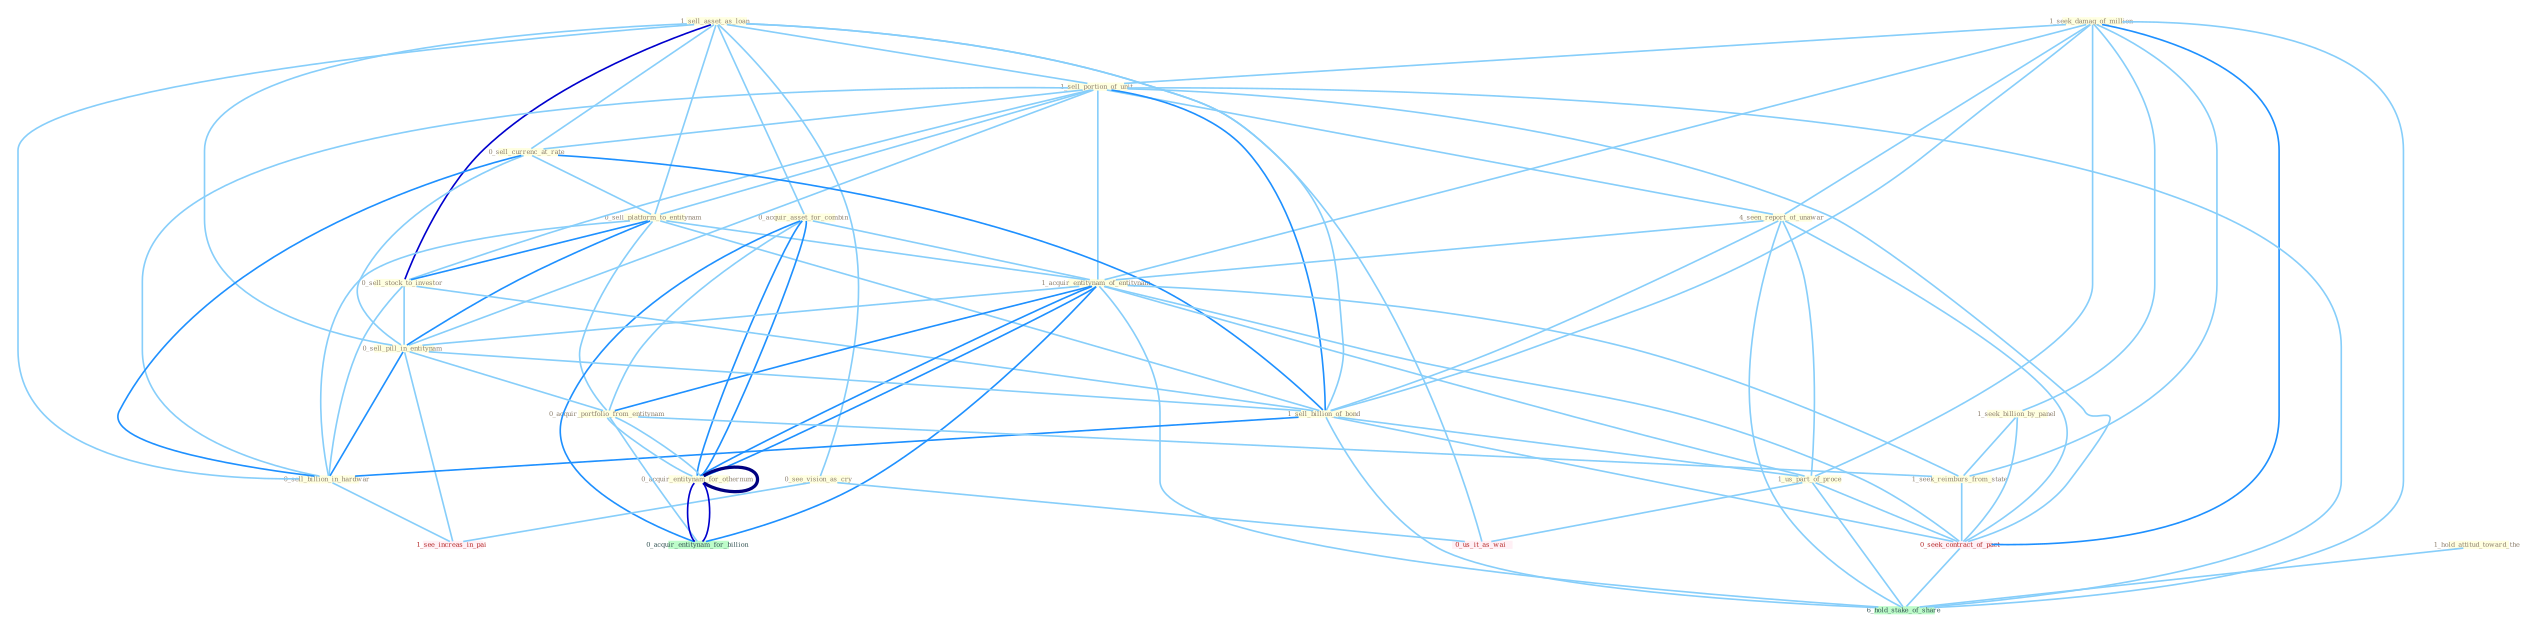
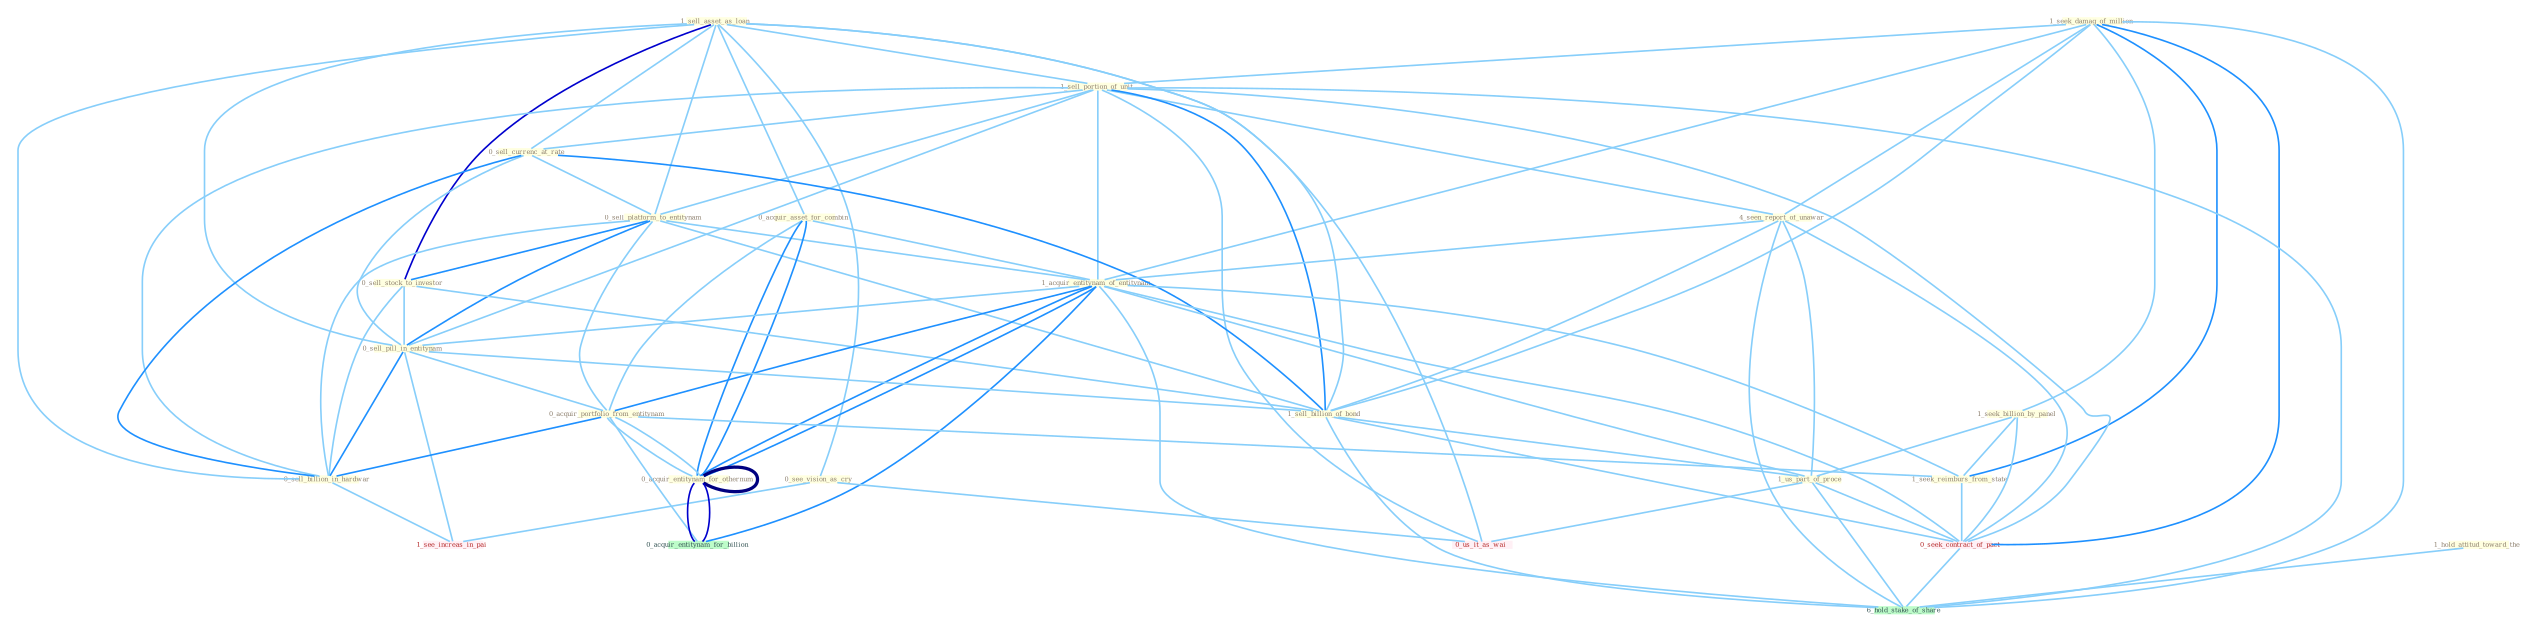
edge "1_sell_portion_of_unit" -- "0_sell_stock_to_investor": now "1_sell_portion_of_unit" -- "0_us_it_as_wai"
edge "1_seek_damag_of_million" -- "1_seek_reimburs_from_state": color #87cefa -> #1e90ff
edge "1_seek_damag_of_million" -- "1_us_part_of_proce": now "1_seek_billion_by_panel" -- "1_us_part_of_proce"
edge "0_acquir_asset_for_combin" -- "0_acquir_entitynam_for_billion": removed
edge "1_sell_billion_of_bond" -- "0_sell_billion_in_hardwar": now "0_acquir_portfolio_from_entitynam" -- "0_sell_billion_in_hardwar"
